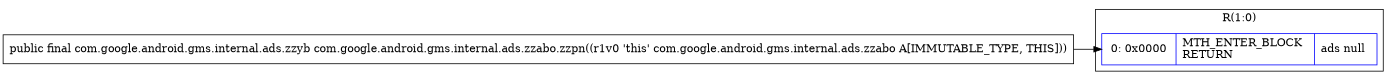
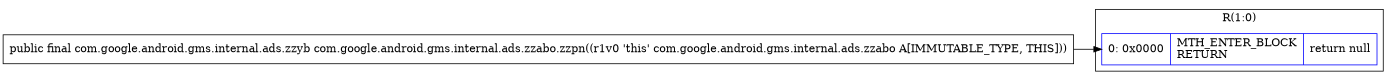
node "0: 0x0000": text "ads null" -> "return null"
